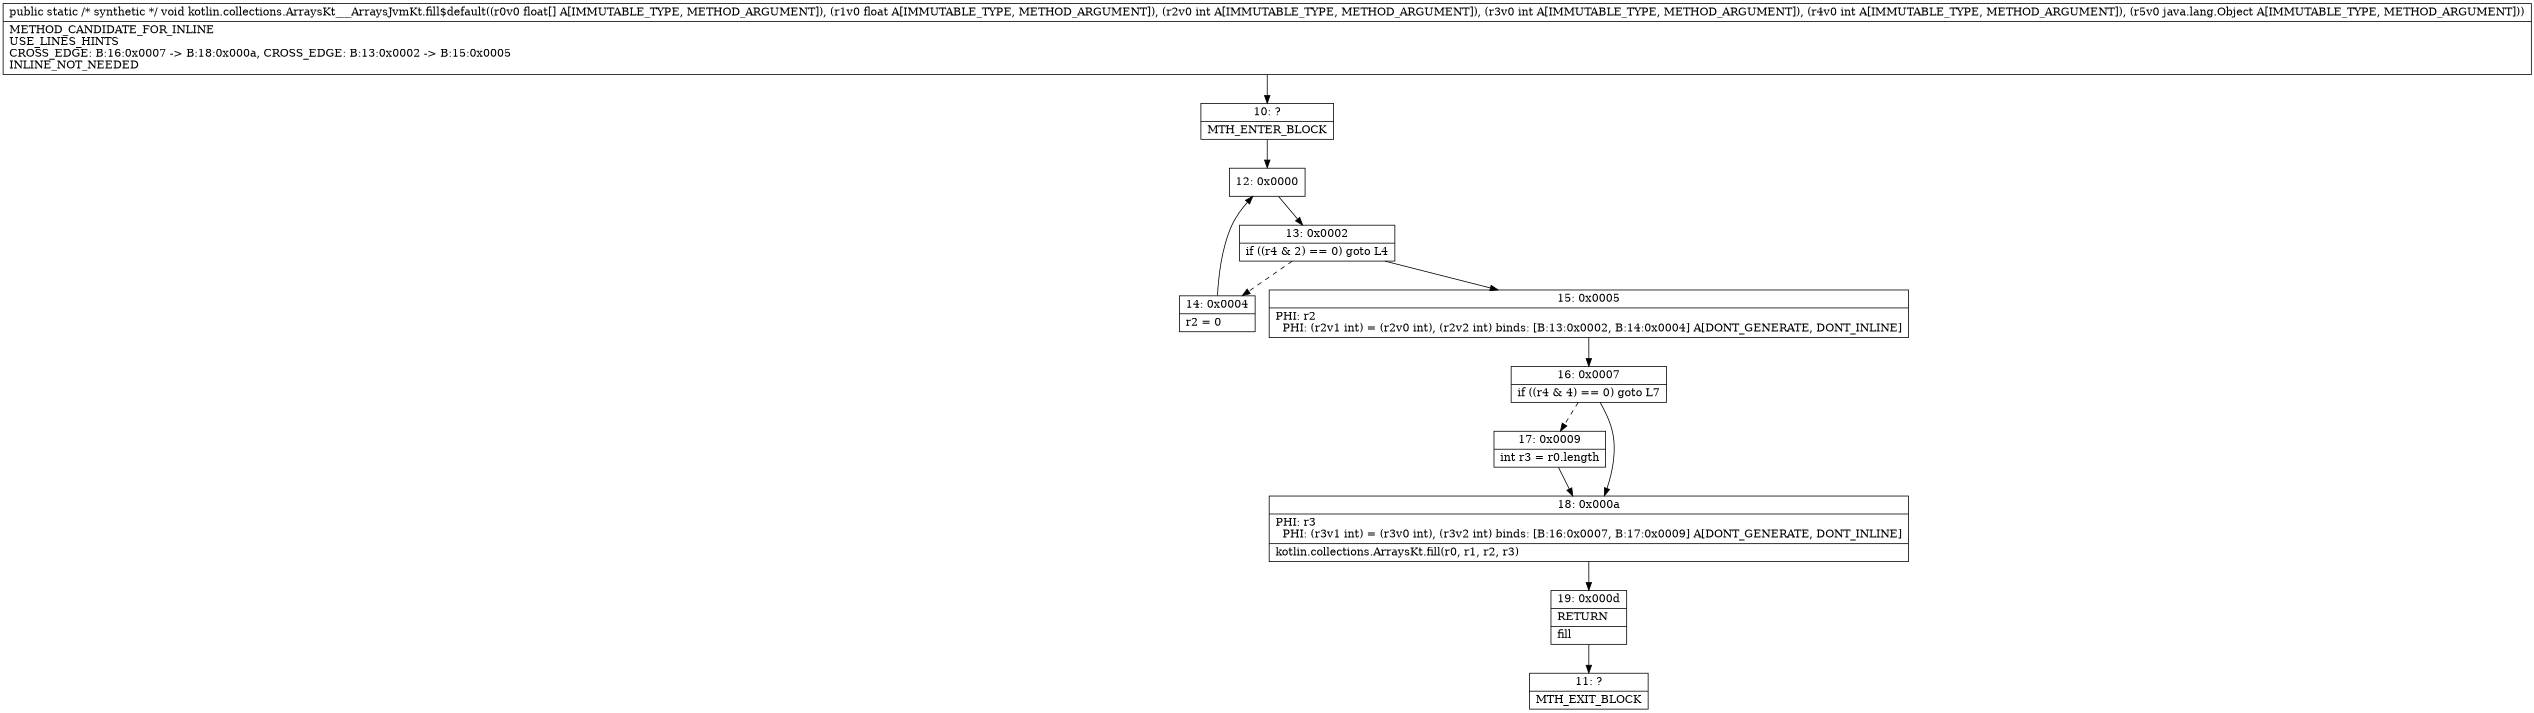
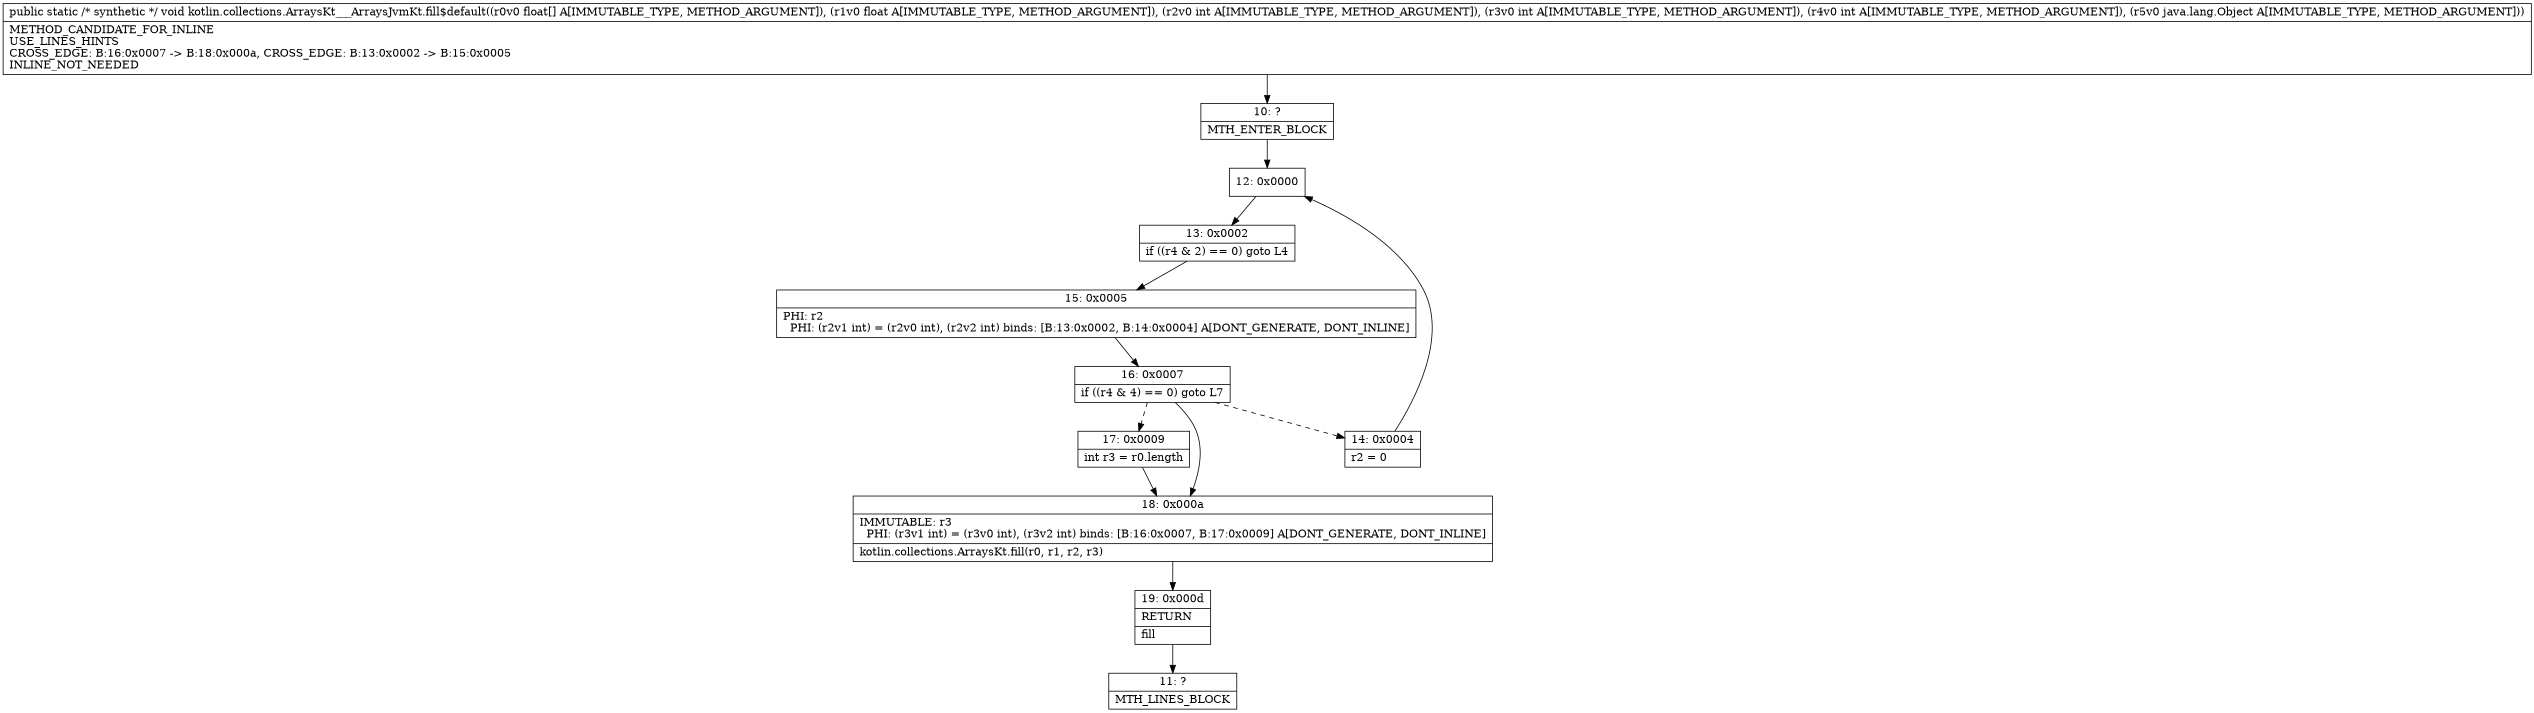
edge "13: 0x0002" -> "14: 0x0004": now "16: 0x0007" -> "14: 0x0004"
node "18: 0x000a": text "PHI: r3" -> "IMMUTABLE: r3"
node "11: ?": text "MTH_EXIT_BLOCK" -> "MTH_LINES_BLOCK"
